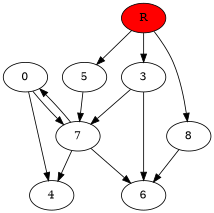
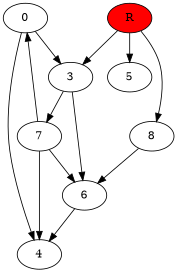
edge "5" -> "7": removed
edge "0" -> "7": now "0" -> "3"
edge "6" -> "4": added
